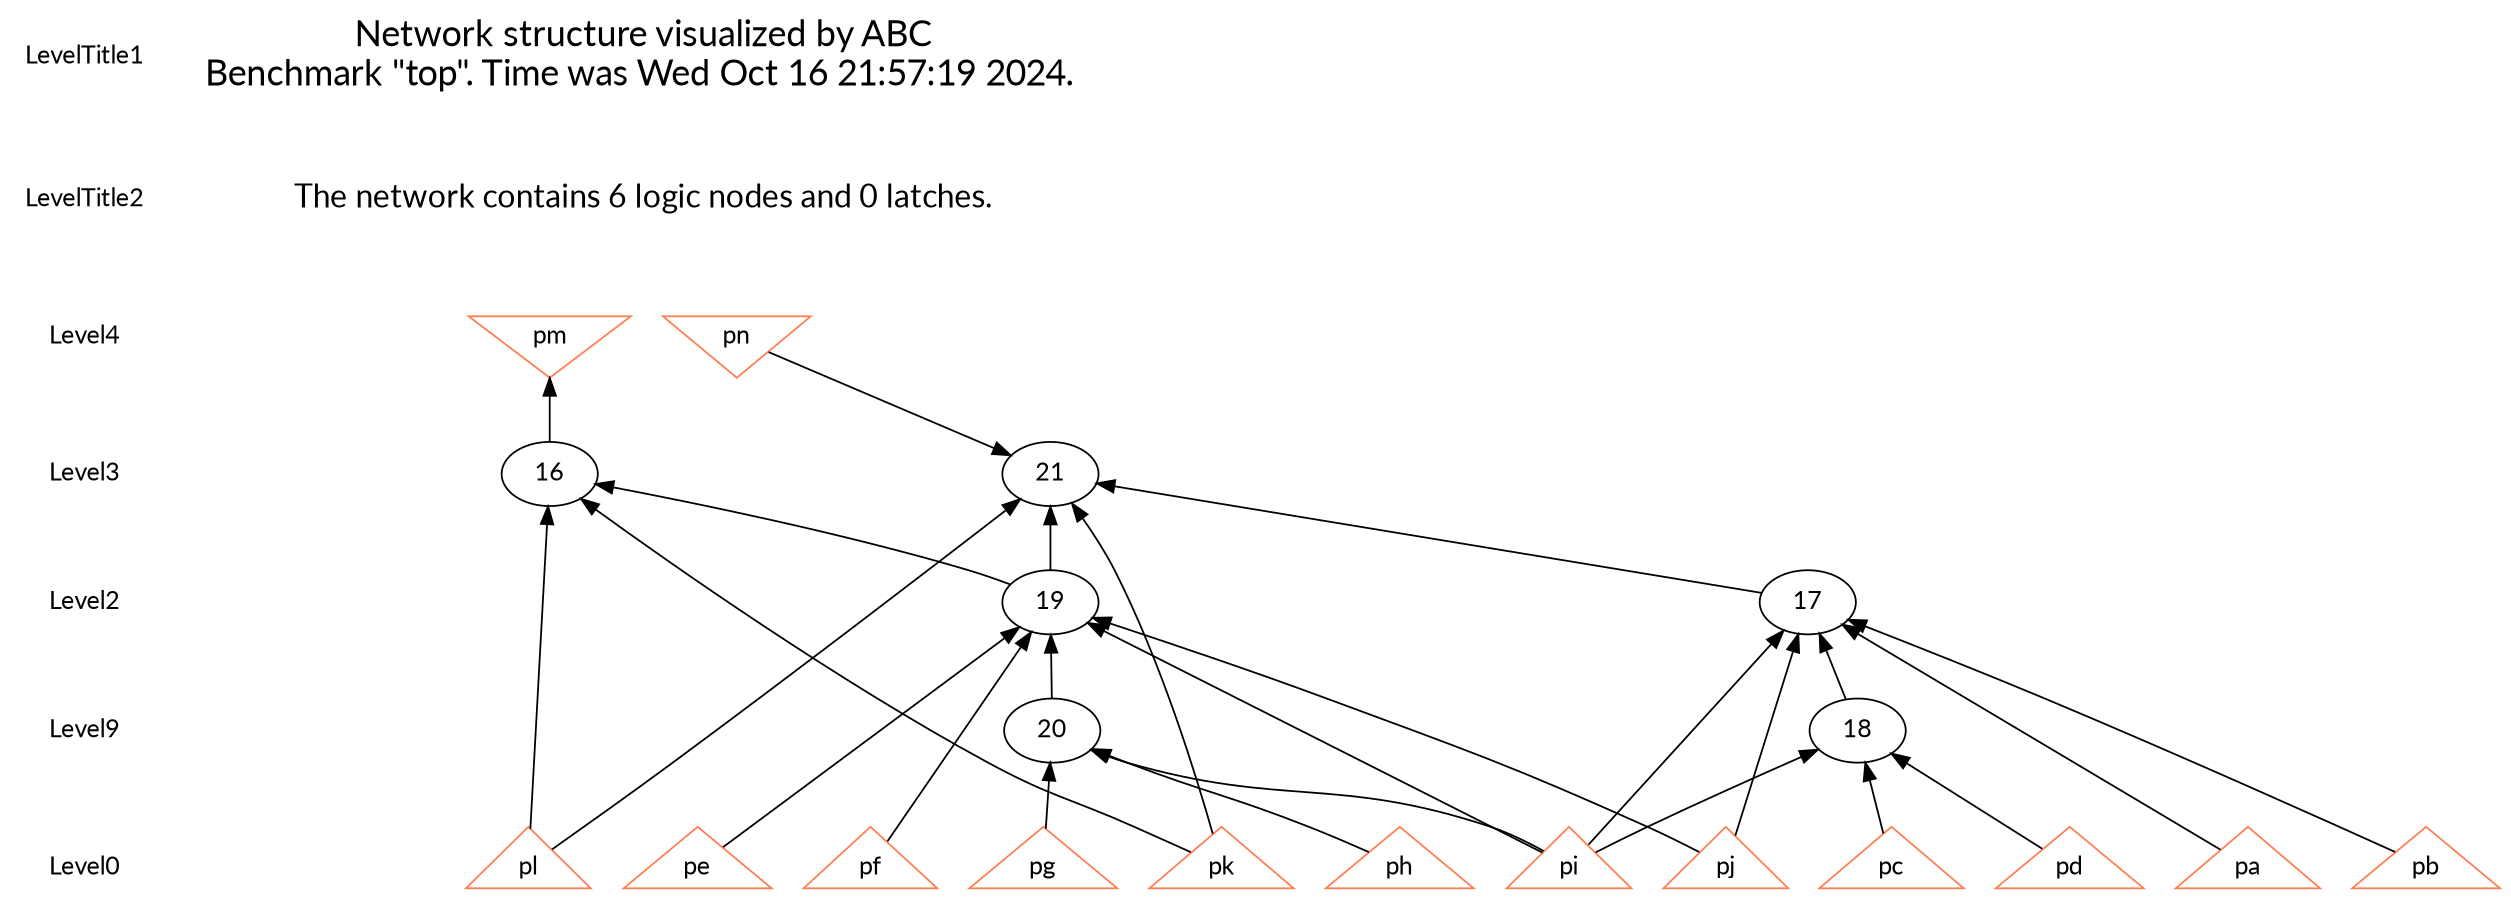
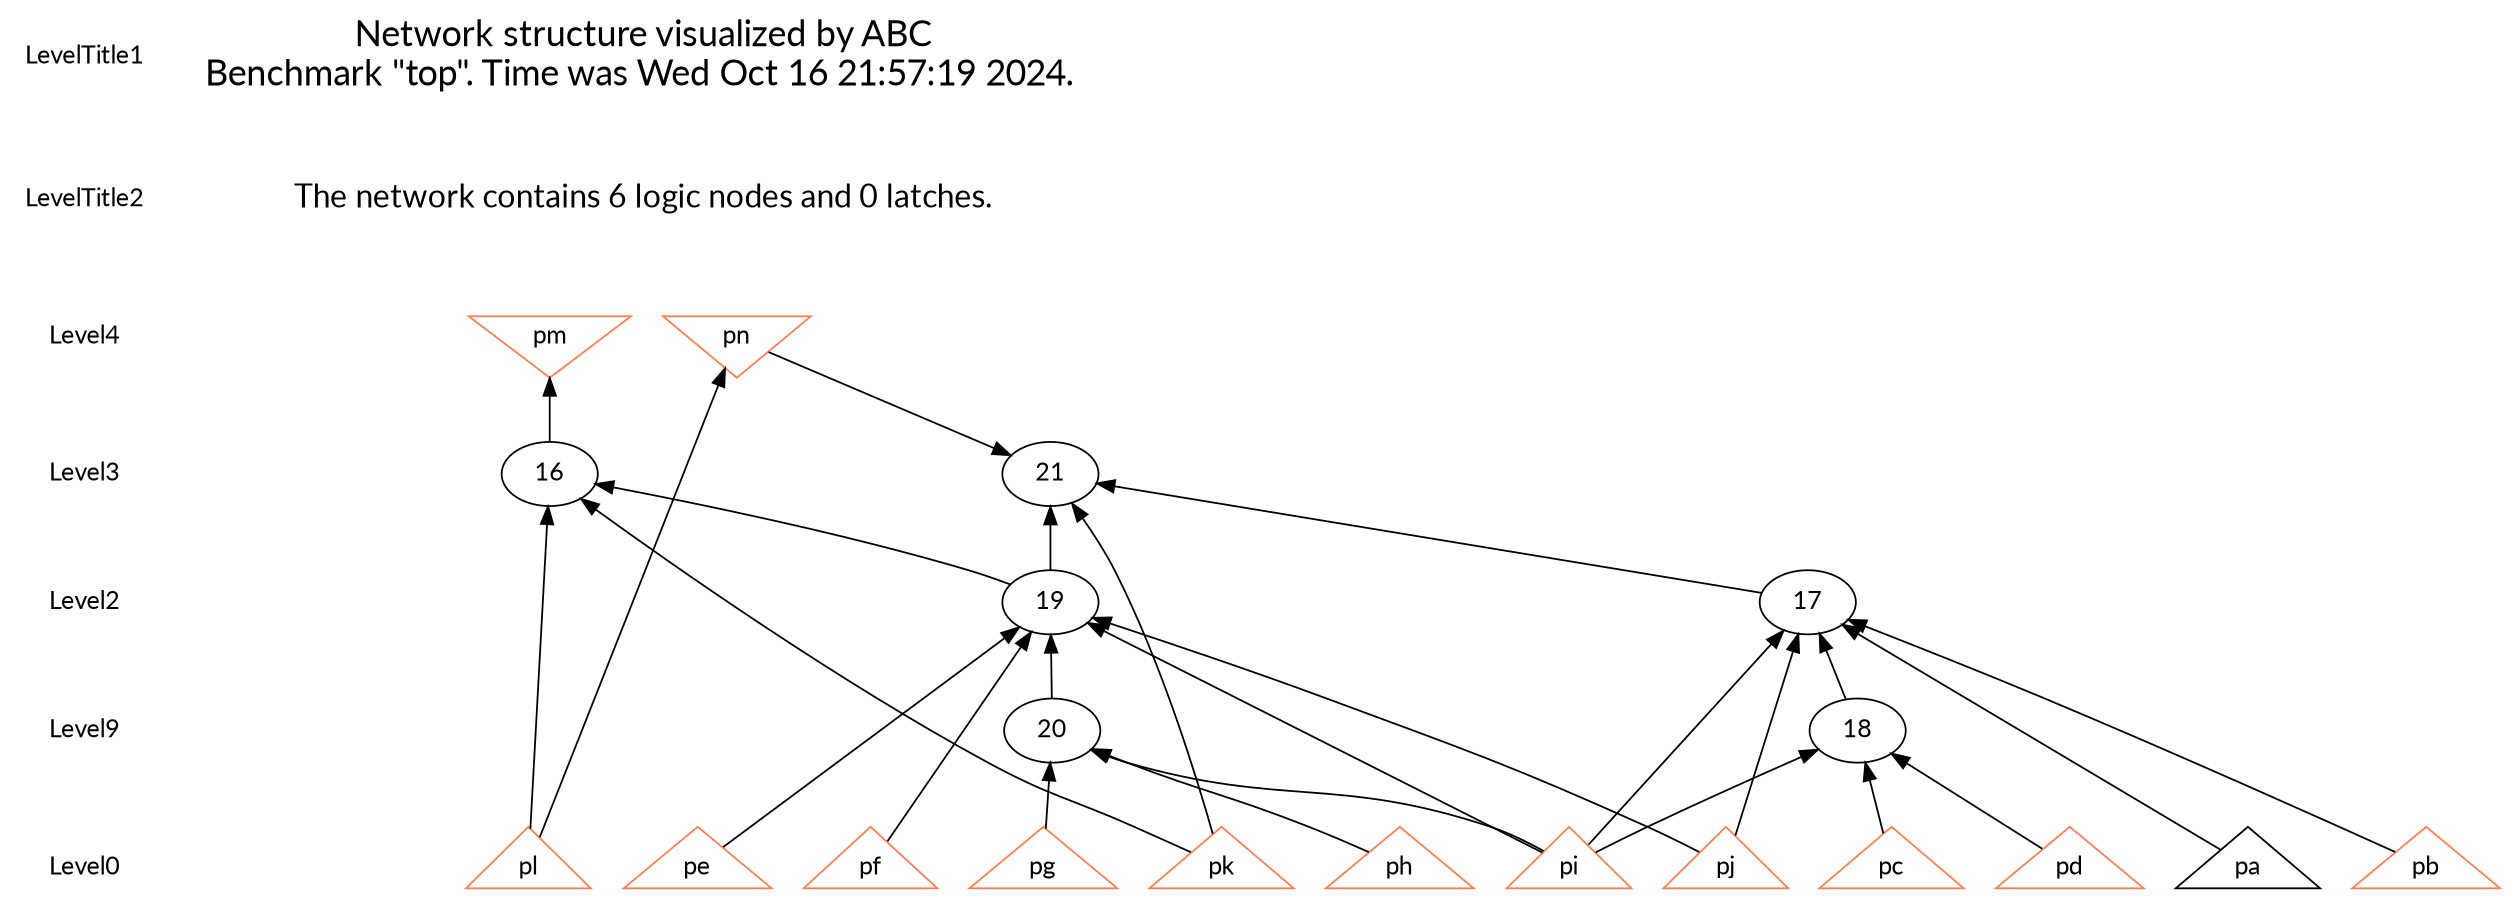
edge "pl" -> "21": now "pl" -> "pn"
node "pa": color coral -> black
